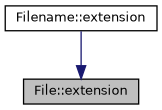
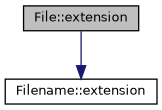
edge "Filename::extension" -> "File::extension": reversed
